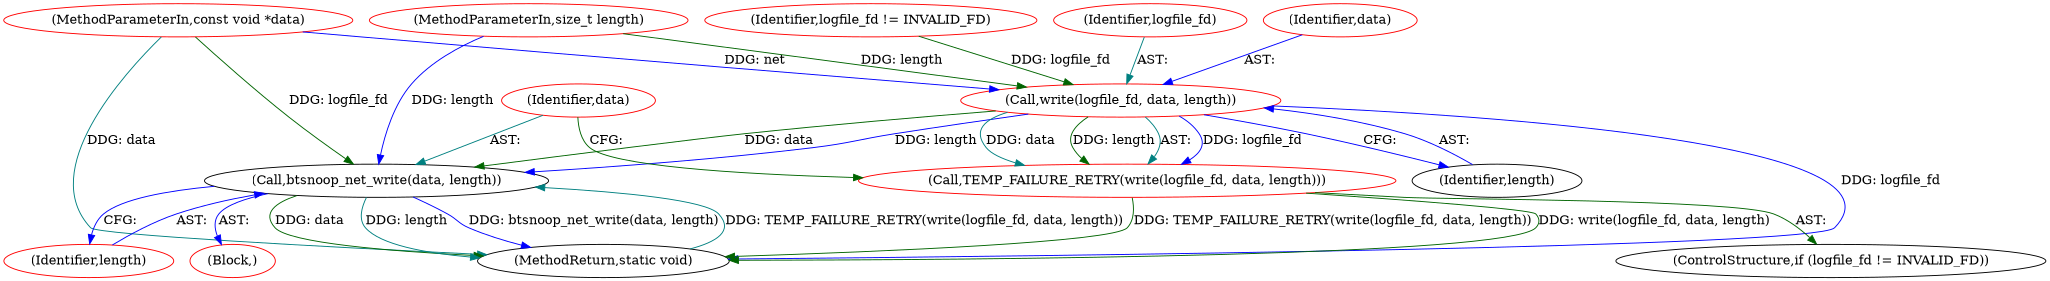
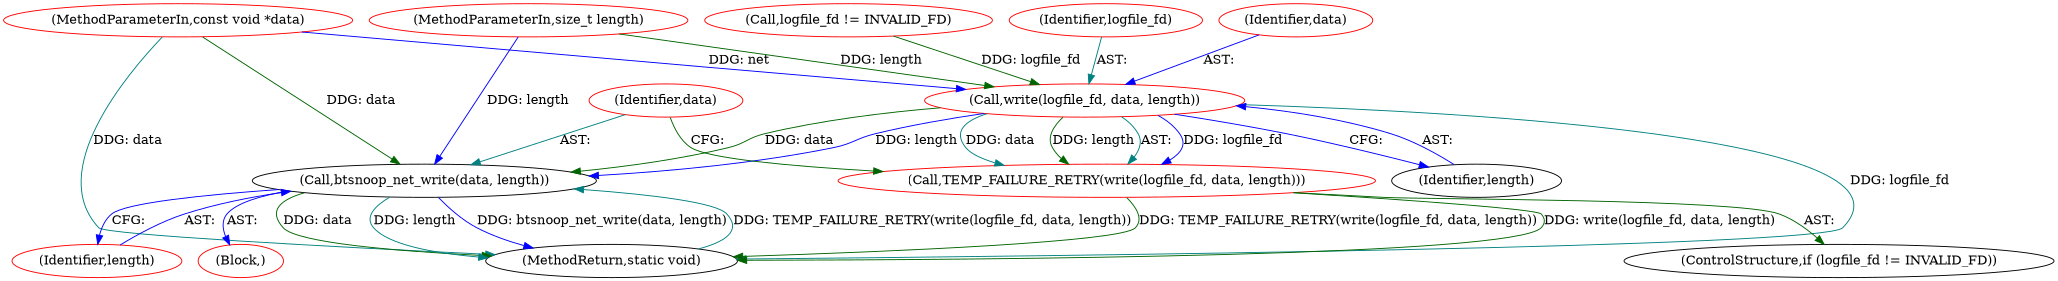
node "(Identifier,logfile_fd != INVALID_FD)": label "(Identifier,logfile_fd != INVALID_FD)" -> "(Call,logfile_fd != INVALID_FD)"
edge "(MethodParameterIn,const void *data)" -> "(Call,btsnoop_net_write(data, length))": label "DDG: logfile_fd" -> "DDG: data"
edge "(Call,write(logfile_fd, data, length))" -> "(MethodReturn,static void)": color blue -> teal
